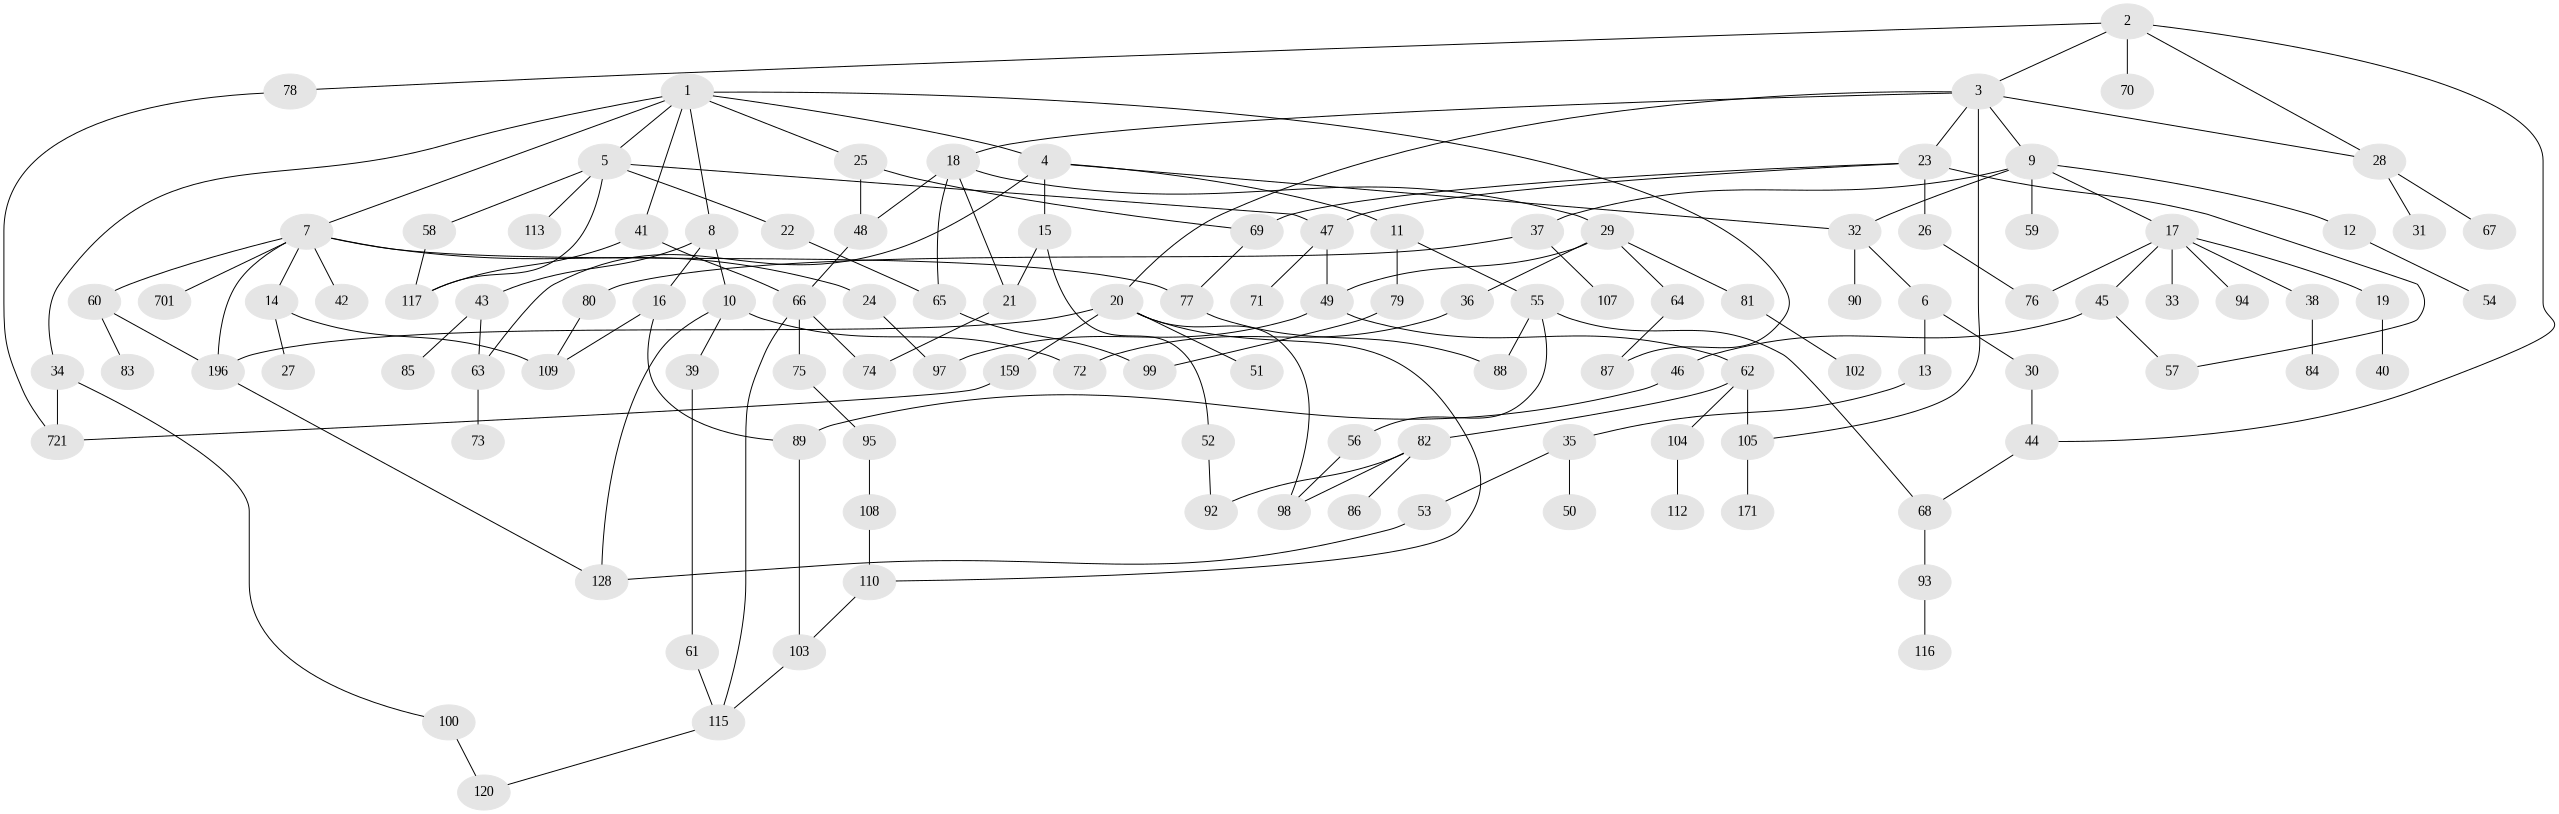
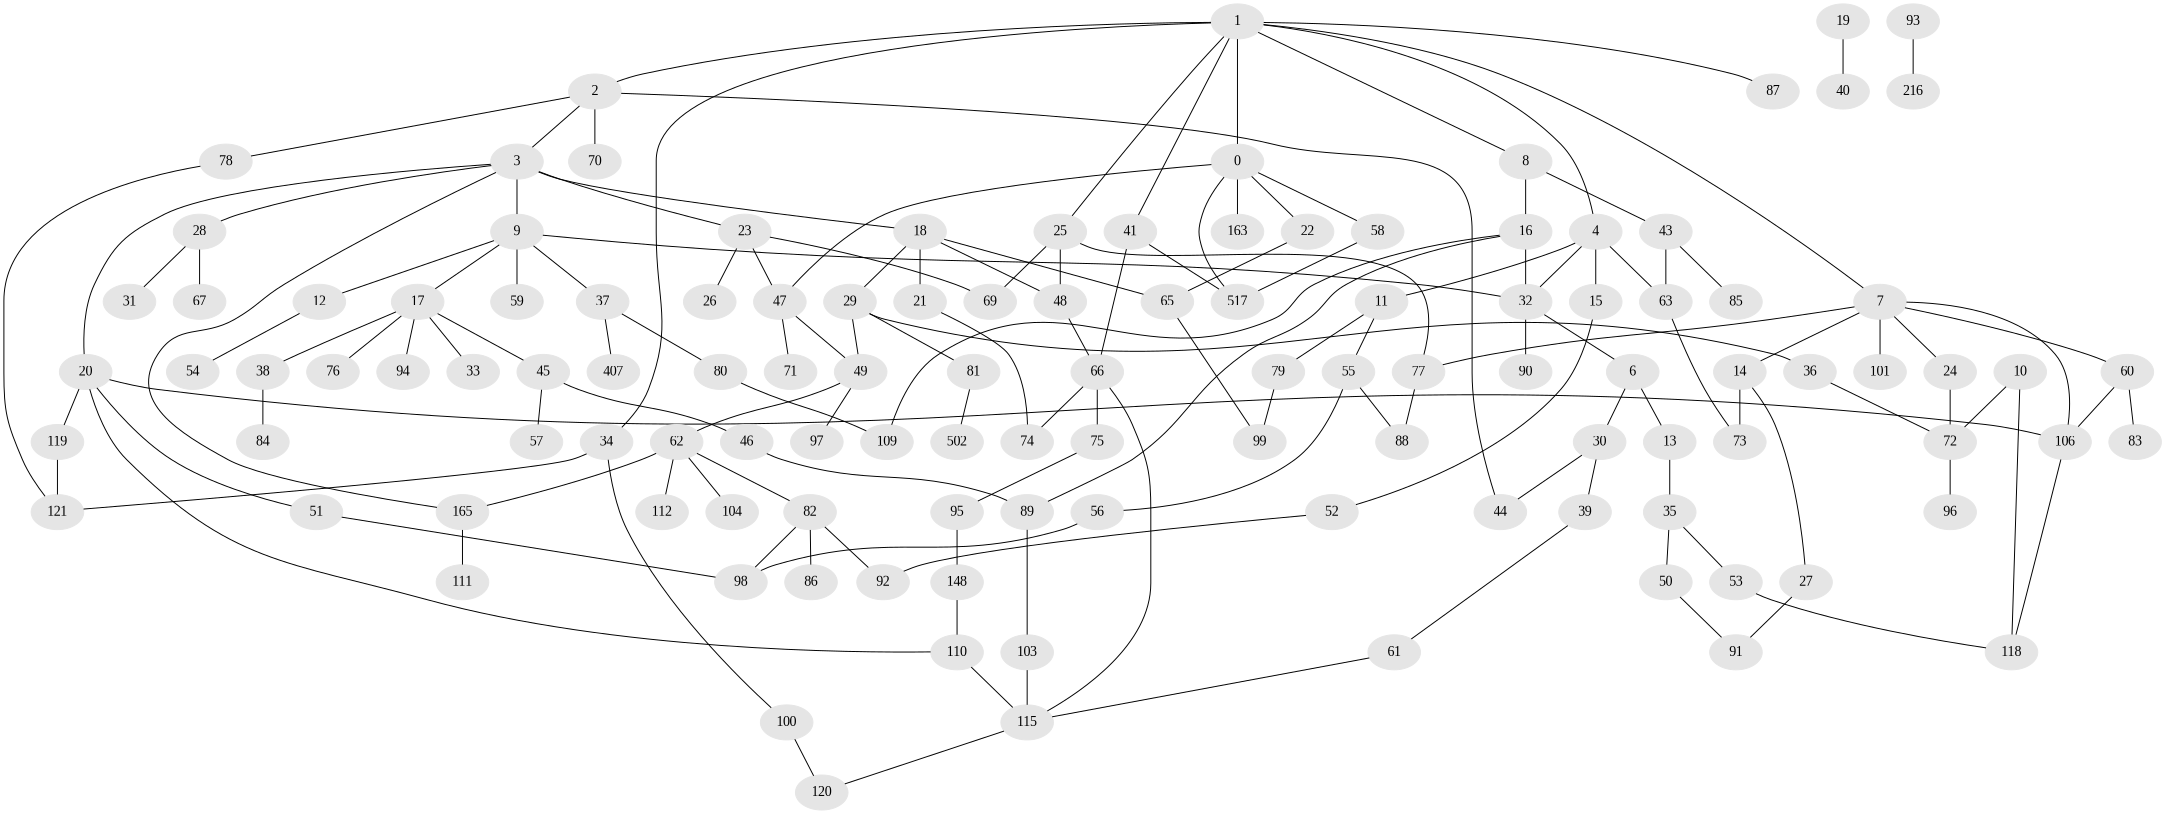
edge "2" -- "28": now "2" -- "1"
node "5": label "5" -> "0"
node "113": label "113" -> "163"
edge "23" -- "57": removed
edge "26" -- "76": removed
edge "17" -- "19": removed
edge "69" -- "77": now "25" -- "77"
edge "16" -- "32": added
edge "15" -- "21": removed
edge "8" -- "10": removed
node "701": label "701" -> "101"
node "42": removed
node "117": label "117" -> "517"
node "107": label "107" -> "407"
node "64": removed
edge "10" -- "39": now "30" -- "39"
edge "14" -- "109": now "14" -- "73"
edge "24" -- "97": now "24" -- "72"
edge "20" -- "98": now "51" -- "98"
node "196": label "196" -> "106"
node "159": label "159" -> "119"
node "102": label "102" -> "502"
node "721": label "721" -> "121"
node "105": label "105" -> "165"
edge "104" -- "112": now "62" -- "112"
node "108": label "108" -> "148"
node "171": label "171" -> "111"
node "68": removed
node "96": added
node "128": label "128" -> "118"
edge "110" -- "103": now "110" -- "115"
node "91": added
node "116": label "116" -> "216"
